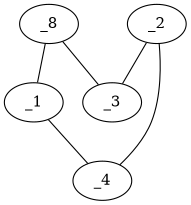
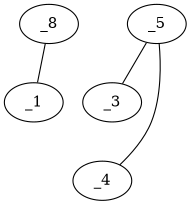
node "_2": label "_2" -> "_5"
edge "_8" -- "_3": removed
edge "_1" -- "_4": removed
